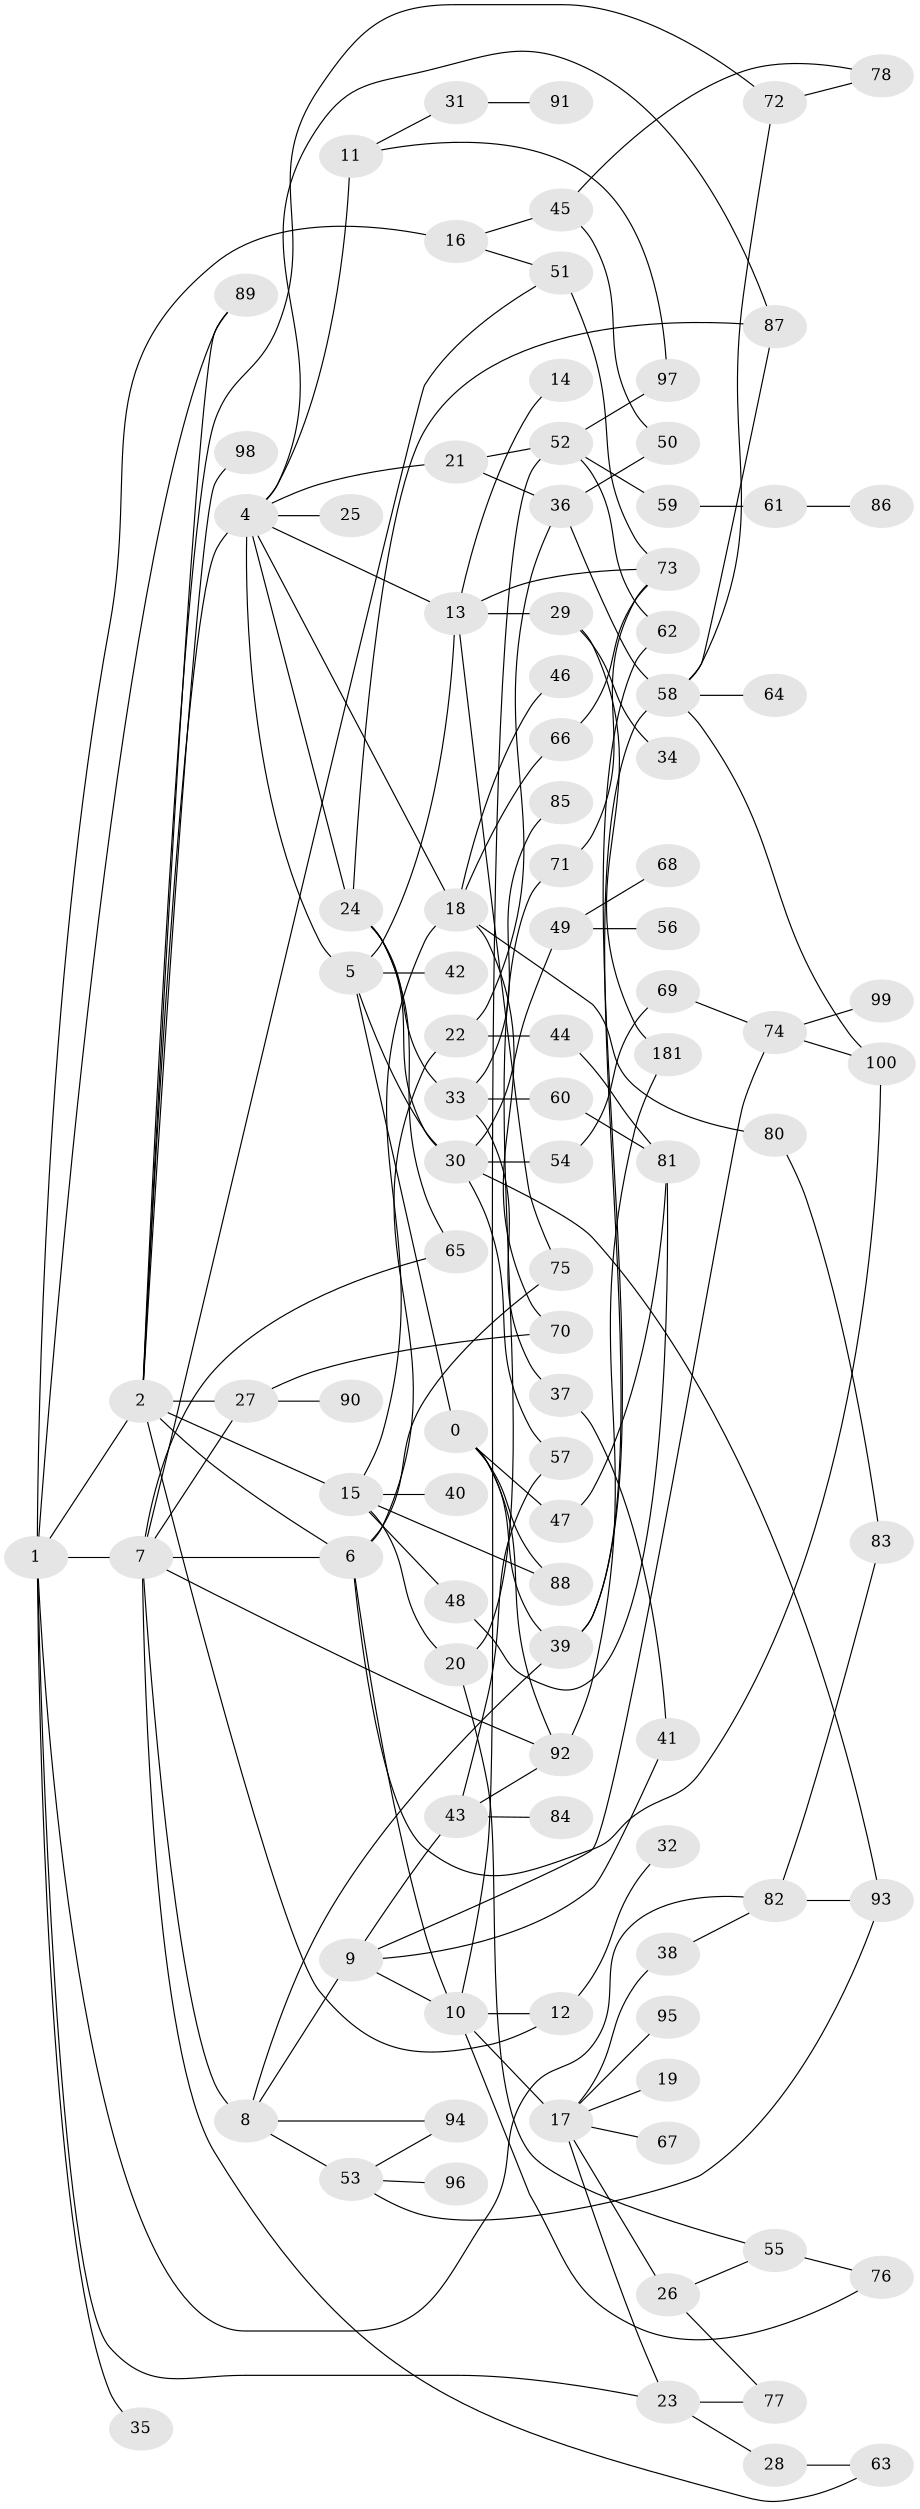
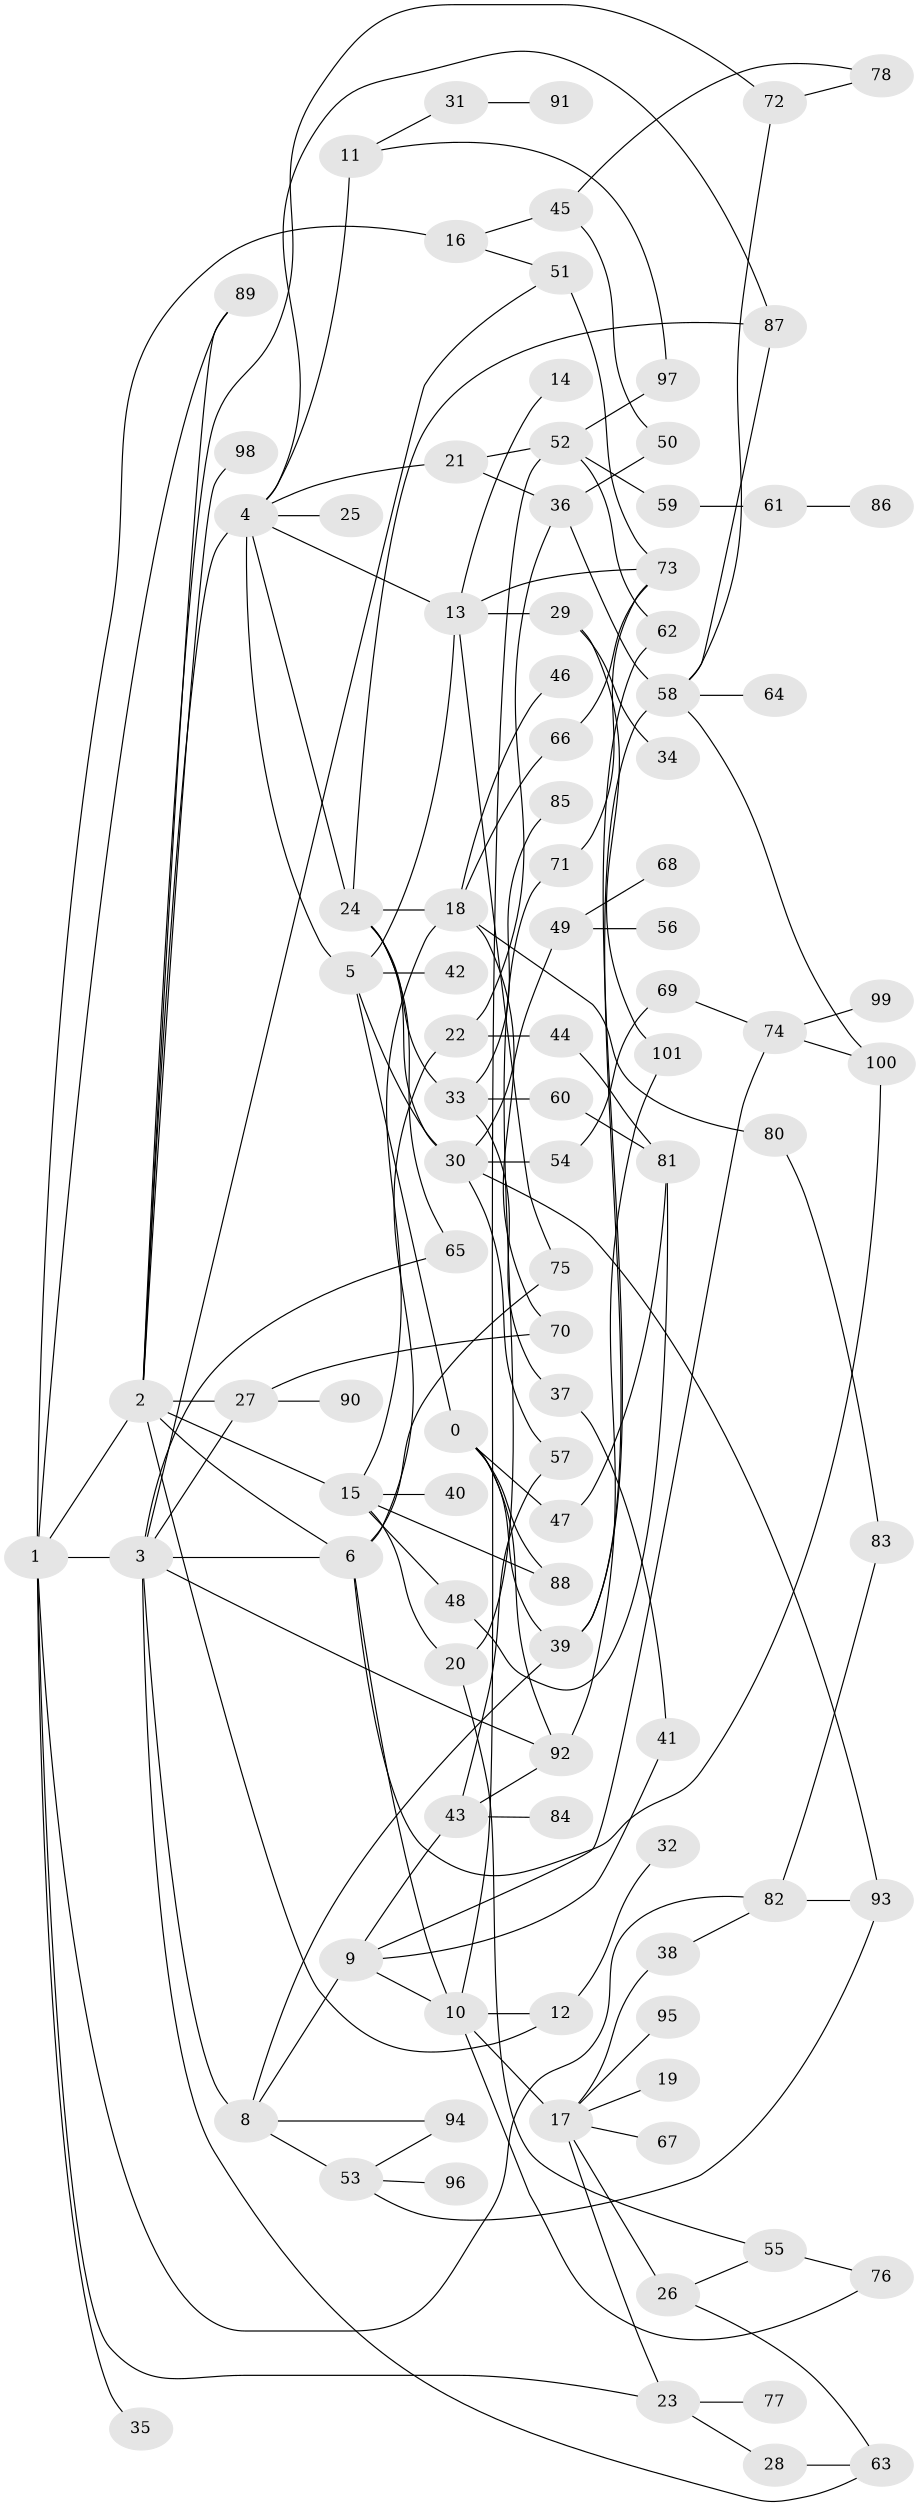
edge "4" -- "18": now "24" -- "18"
node "181": label "181" -> "101"
node "7": label "7" -> "3"
edge "26" -- "77": now "26" -- "63"
